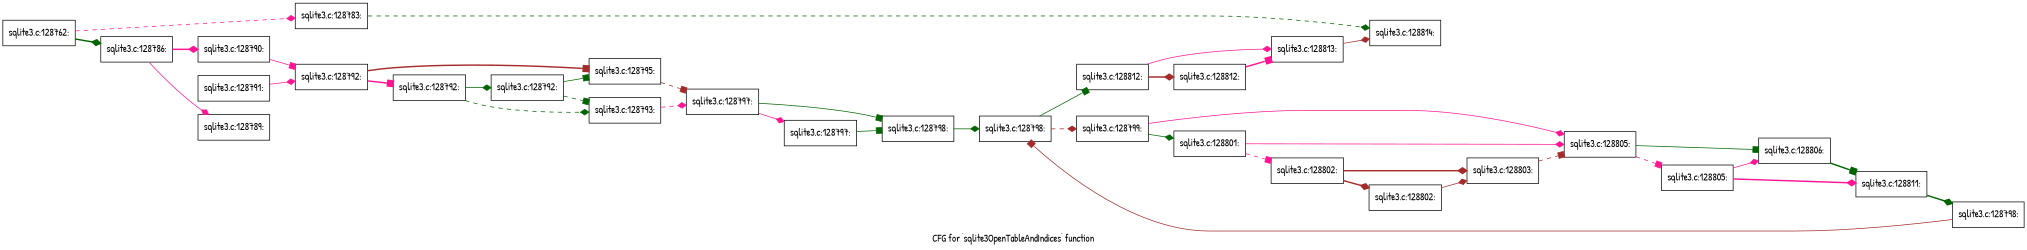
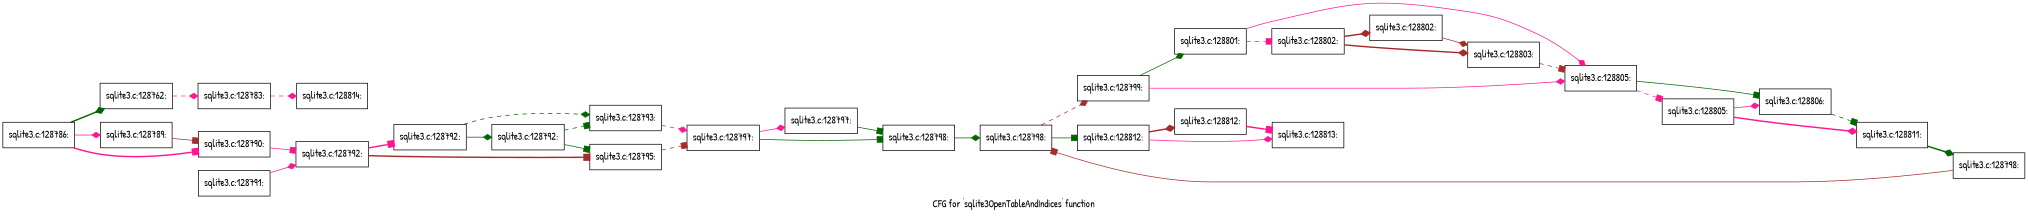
edge "sqlite3.c:128783:" -> "sqlite3.c:128814:": color darkgreen -> deeppink
edge "sqlite3.c:128762:" -> "sqlite3.c:128786:": reversed
edge "sqlite3.c:128813:" -> "sqlite3.c:128814:": removed
edge "sqlite3.c:128786:" -> "sqlite3.c:128790:": arrowhead diamond -> box
edge "sqlite3.c:128789:" -> "sqlite3.c:128790:": added
edge "sqlite3.c:128806:" -> "sqlite3.c:128811:": style bold -> dashed
